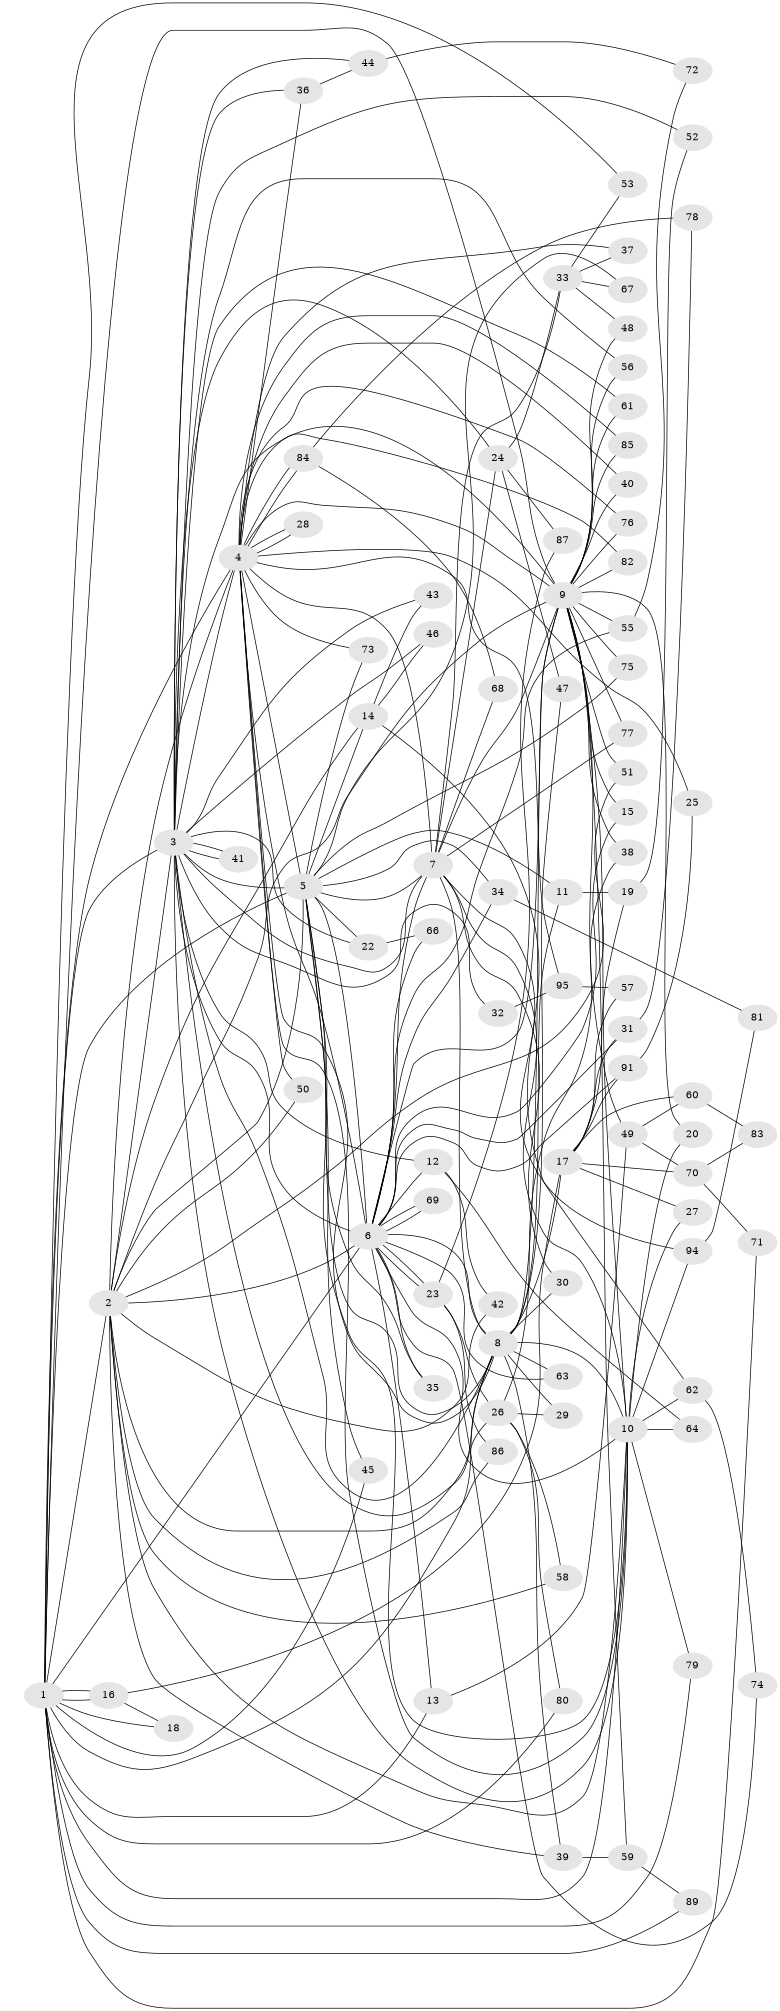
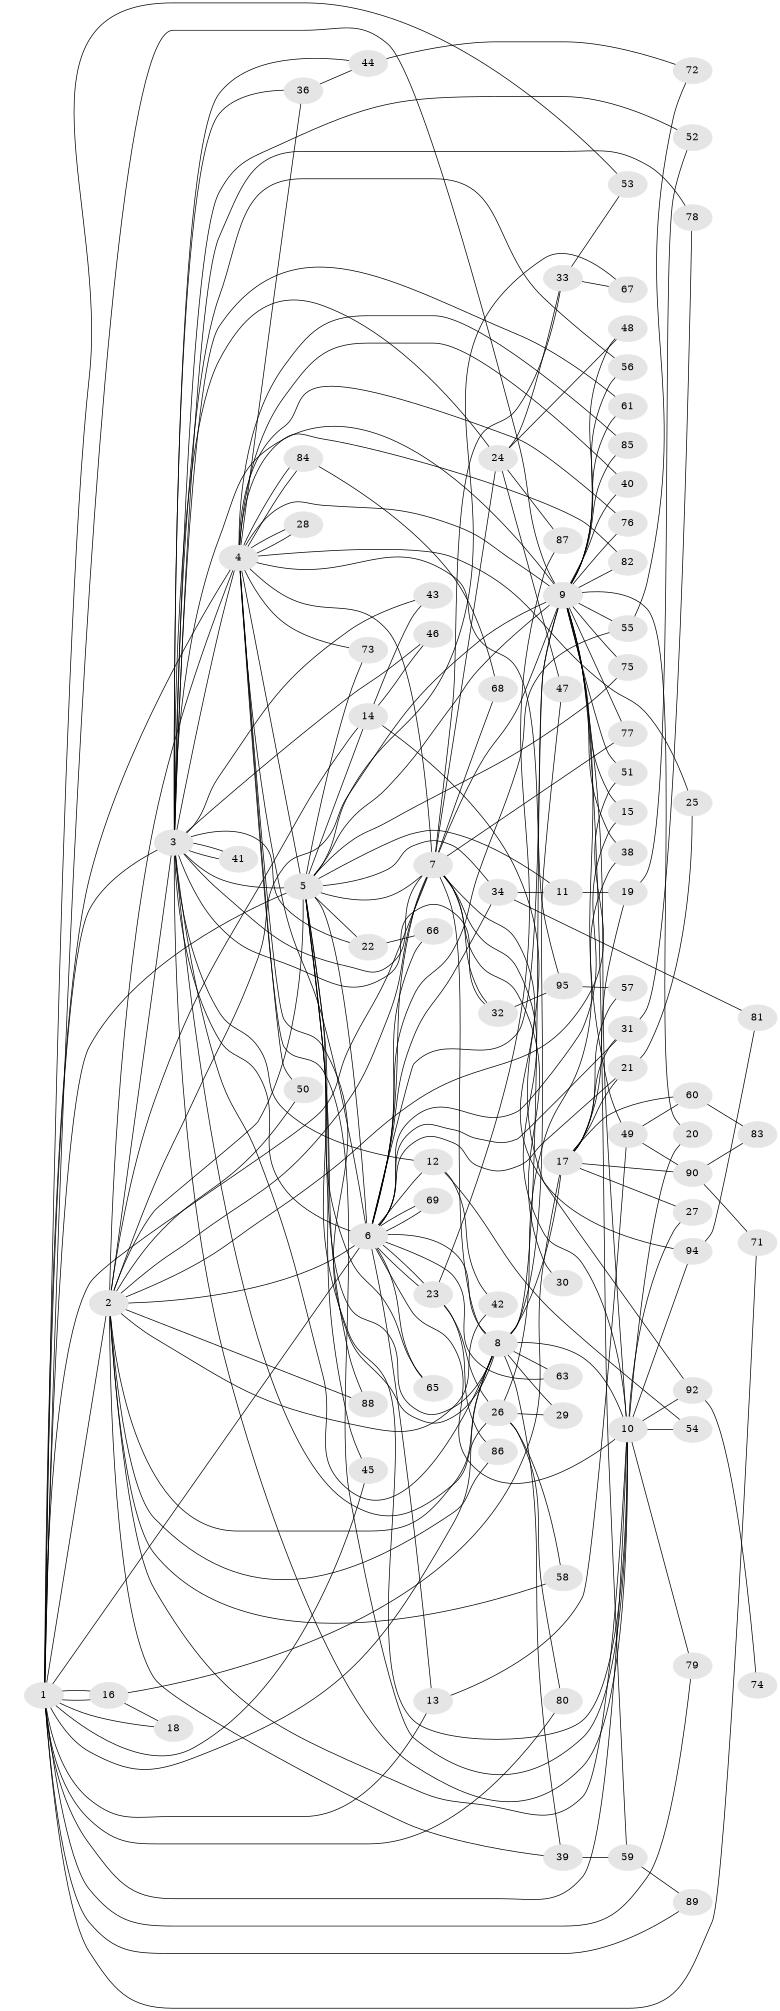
node "37": removed
edge "78" -- "84": now "78" -- "3"
edge "33" -- "48": now "24" -- "48"
edge "9" -- "5": added
edge "7" -- "32": added
node "91": label "91" -> "21"
edge "11" -- "8": now "11" -- "34"
edge "7" -- "2": added
node "70": label "70" -> "90"
edge "7" -- "1": added
edge "30" -- "8": removed
node "35": label "35" -> "65"
node "62": label "62" -> "92"
node "88": added
node "64": label "64" -> "54"
edge "6" -- "74": removed
